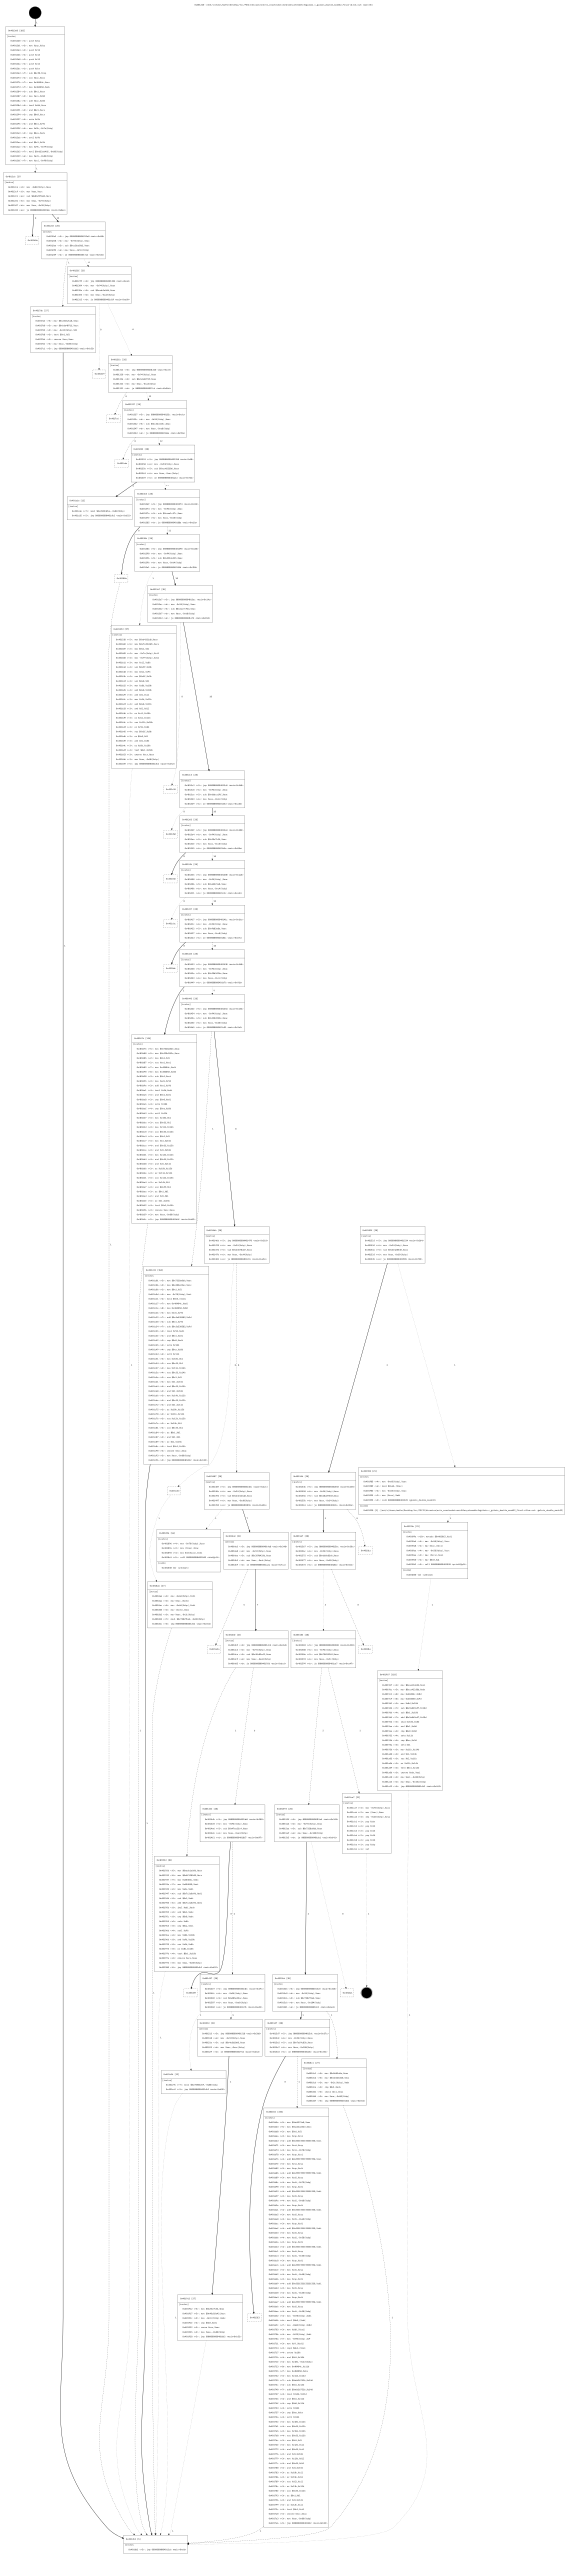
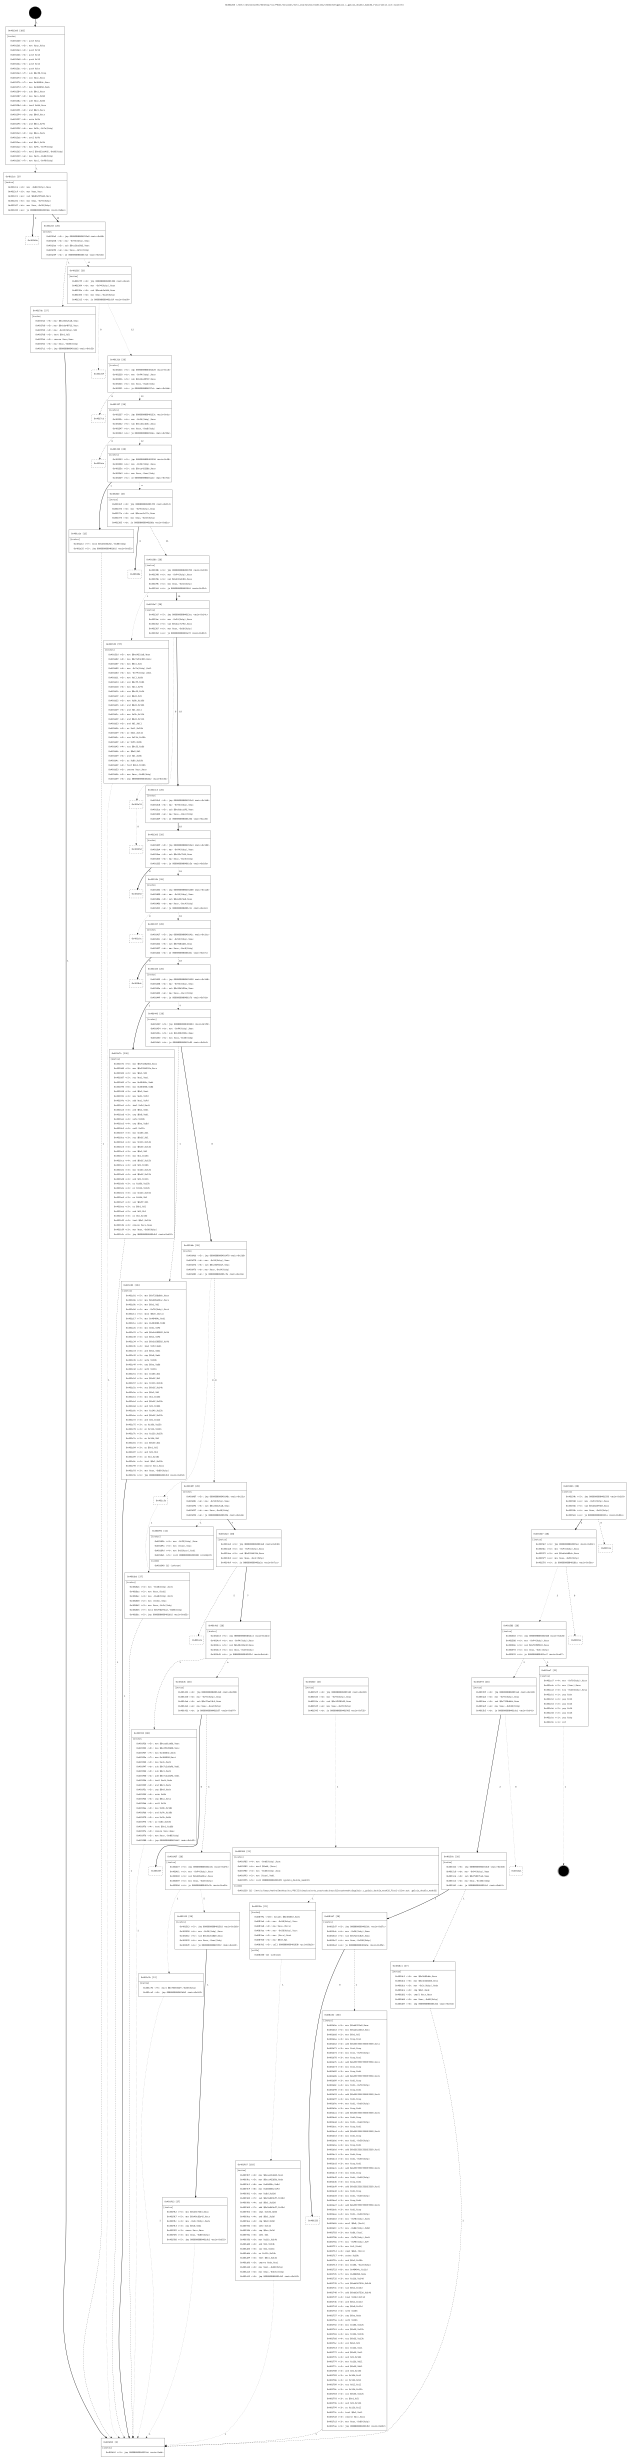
edge "0x4013c3 [28]" -> "0x401d5d": now "0x401a7d" -> "0x401d5d"
edge "0x40152f [28]" -> "0x40154b [28]": removed, label "3"
edge "0x40188a" -> "0x401db2 [5]": now "0x401a1e [12]" -> "0x401db2 [5]"
